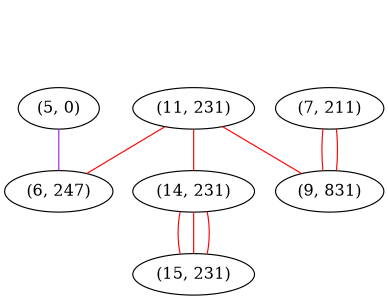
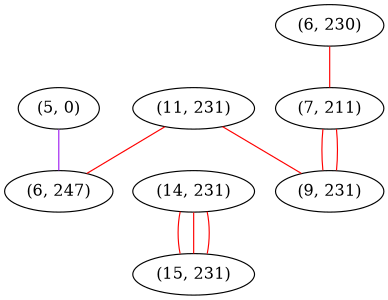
node "(6, 230)": added
edge "(11, 231)" -- "(14, 231)": removed
node "(9, 831)": label "(9, 831)" -> "(9, 231)"
